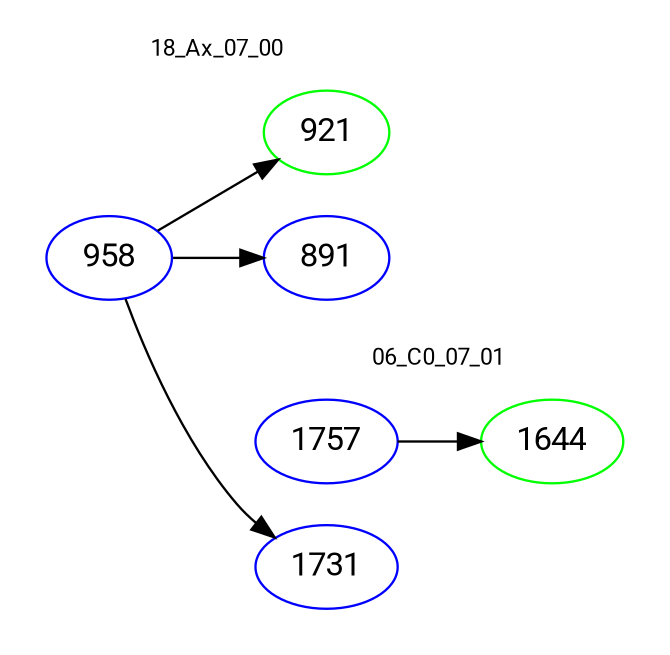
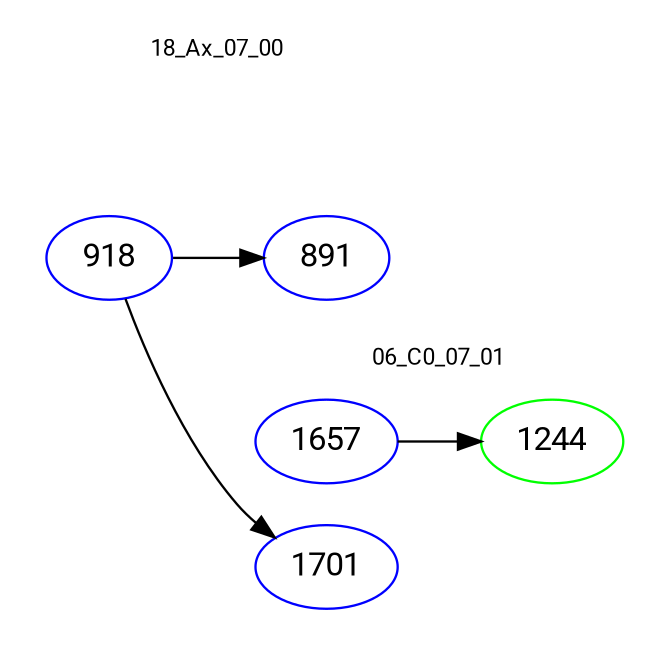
node "921": removed
node "958": label "958" -> "918"
node "1757": label "1757" -> "1657"
node "1644": label "1644" -> "1244"
node "1731": label "1731" -> "1701"
